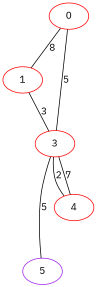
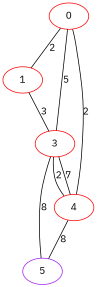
edge "0" -- "1": label "8" -> "2"
edge "0" -- "4": added, label "2"
edge "3" -- "5": label "5" -> "8"
edge "4" -- "5": added, label "8"
